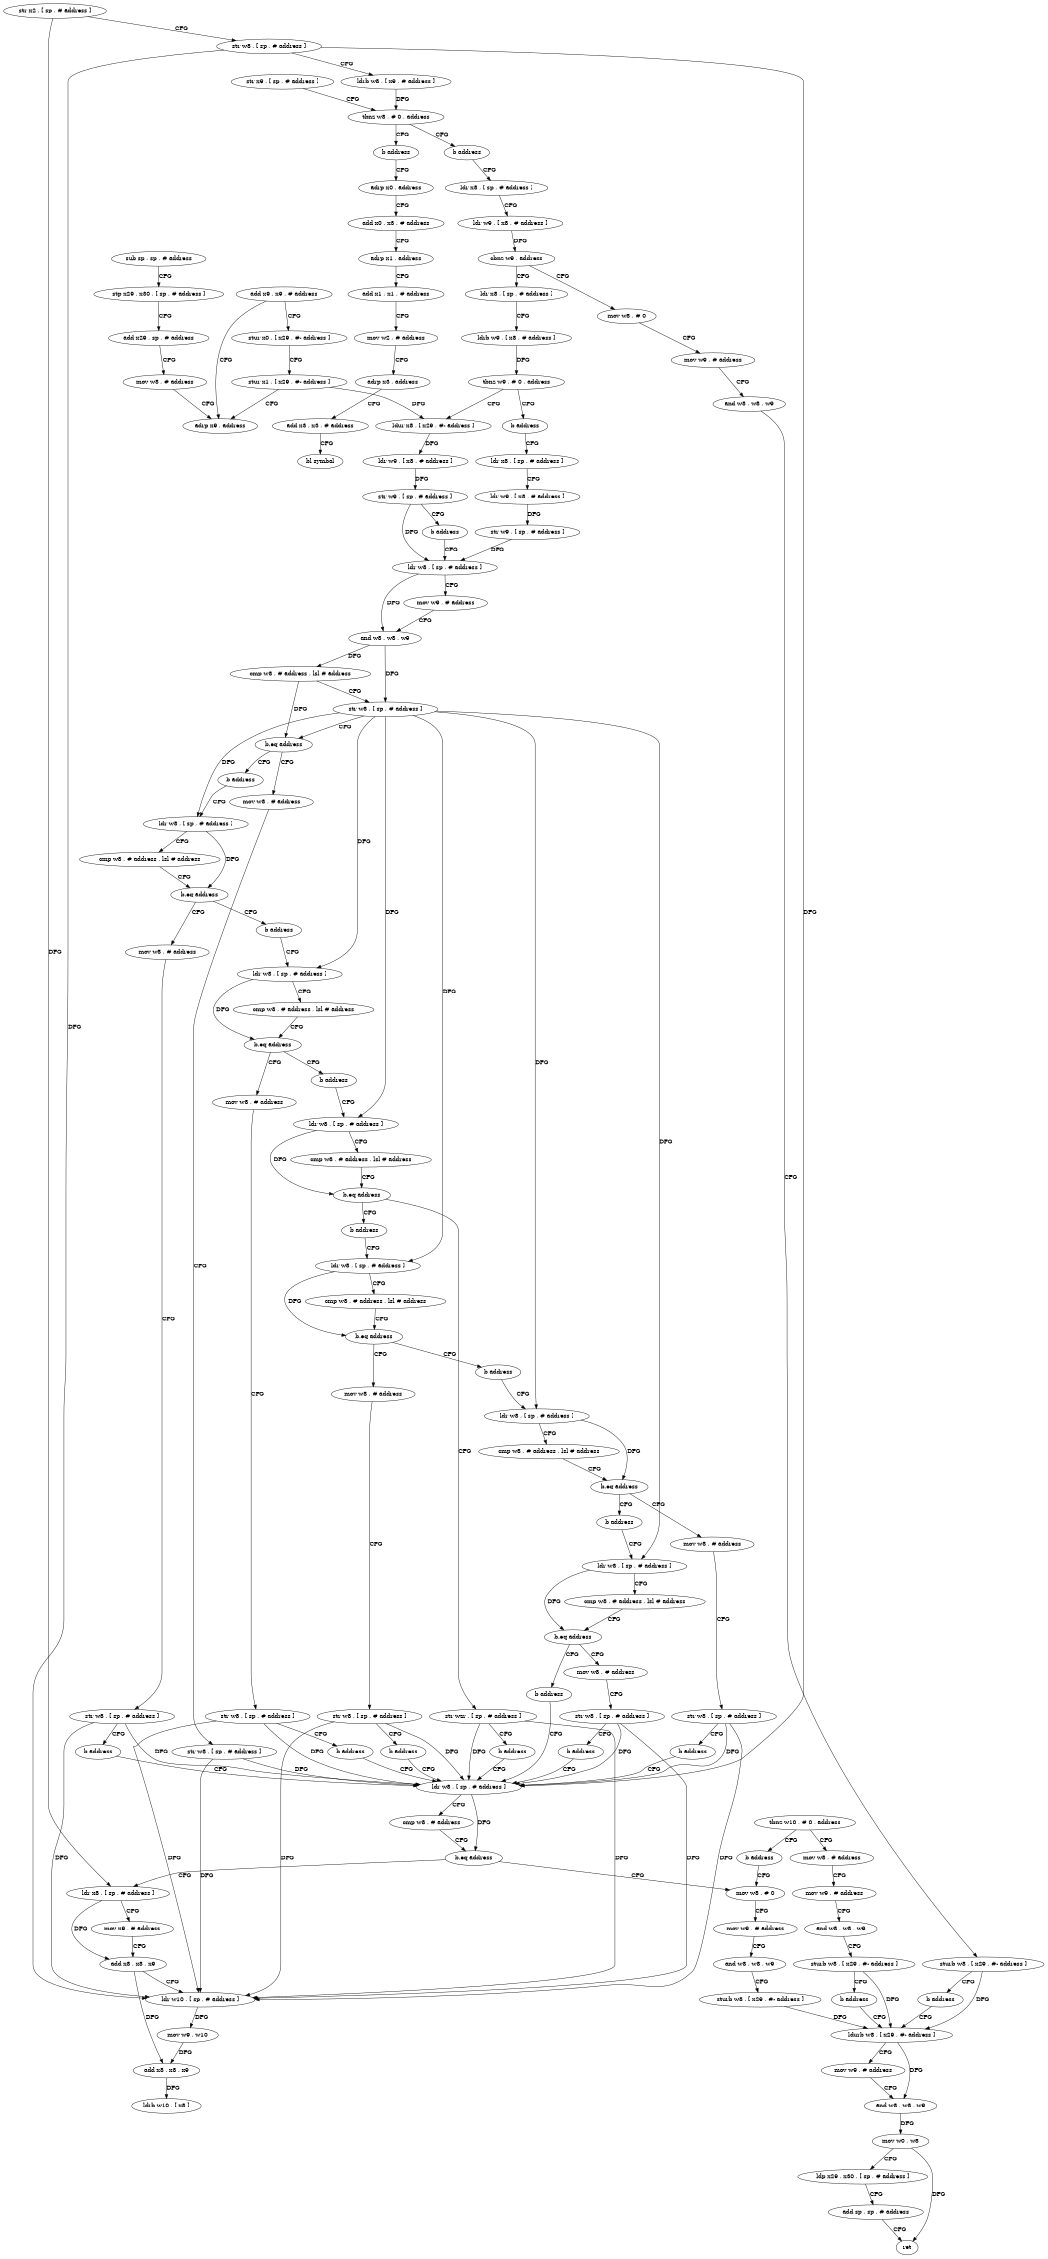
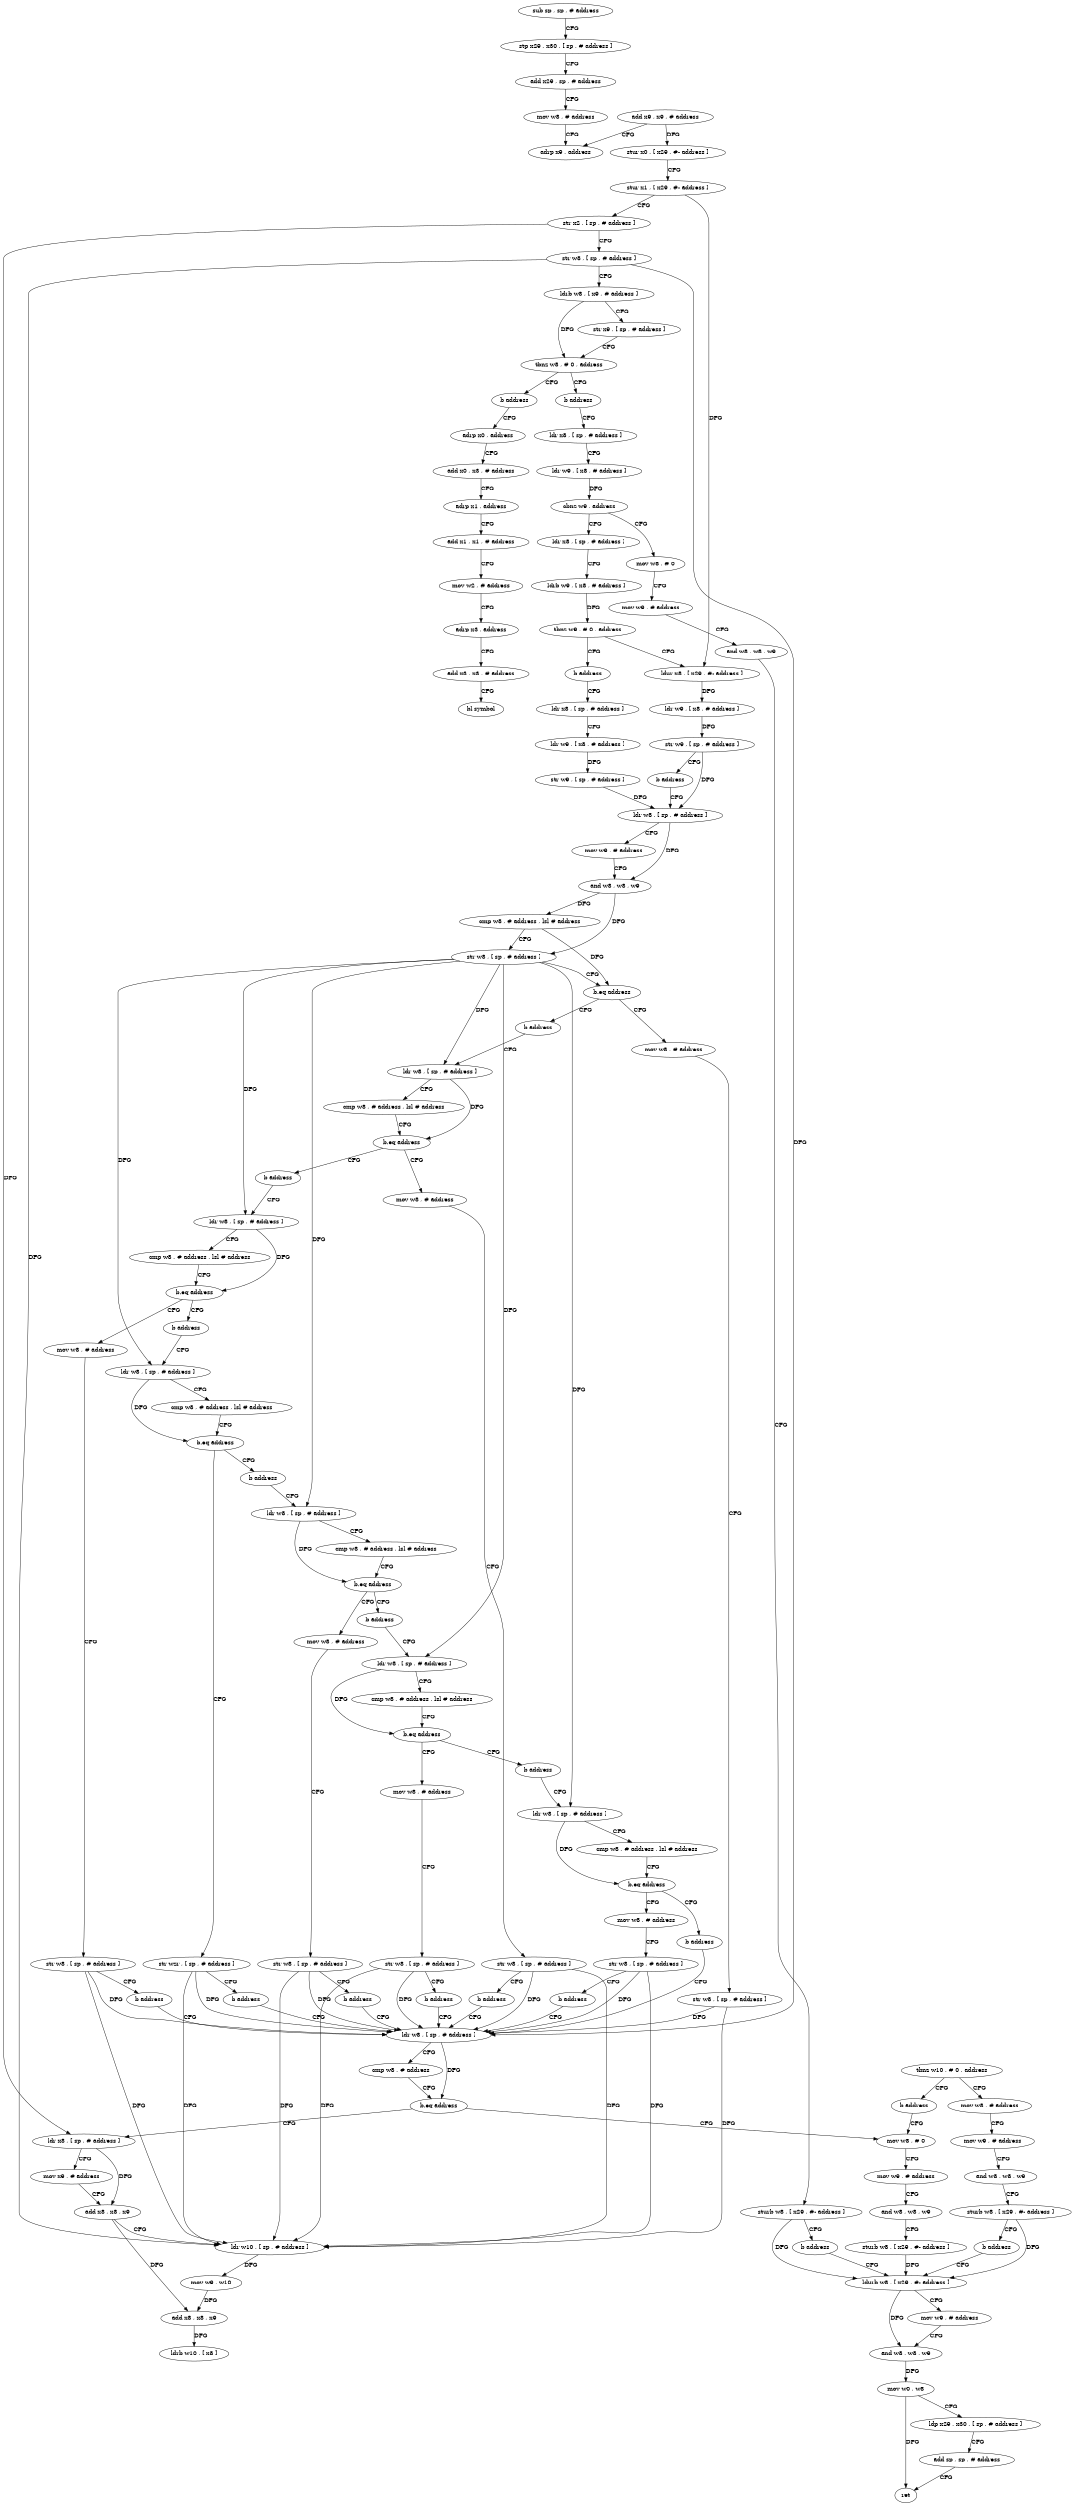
edge "ldrb w8 , [ x9 , # address ]" -> "str x9 , [ sp , # address ]": added, label "CFG"
edge "add x9 , x9 , # address" -> "stur x0 , [ x29 , #- address ]": label "CFG" -> "DFG"
edge "stur x1 , [ x29 , #- address ]" -> "adrp x9 , address": now "stur x1 , [ x29 , #- address ]" -> "str x2 , [ sp , # address ]"
